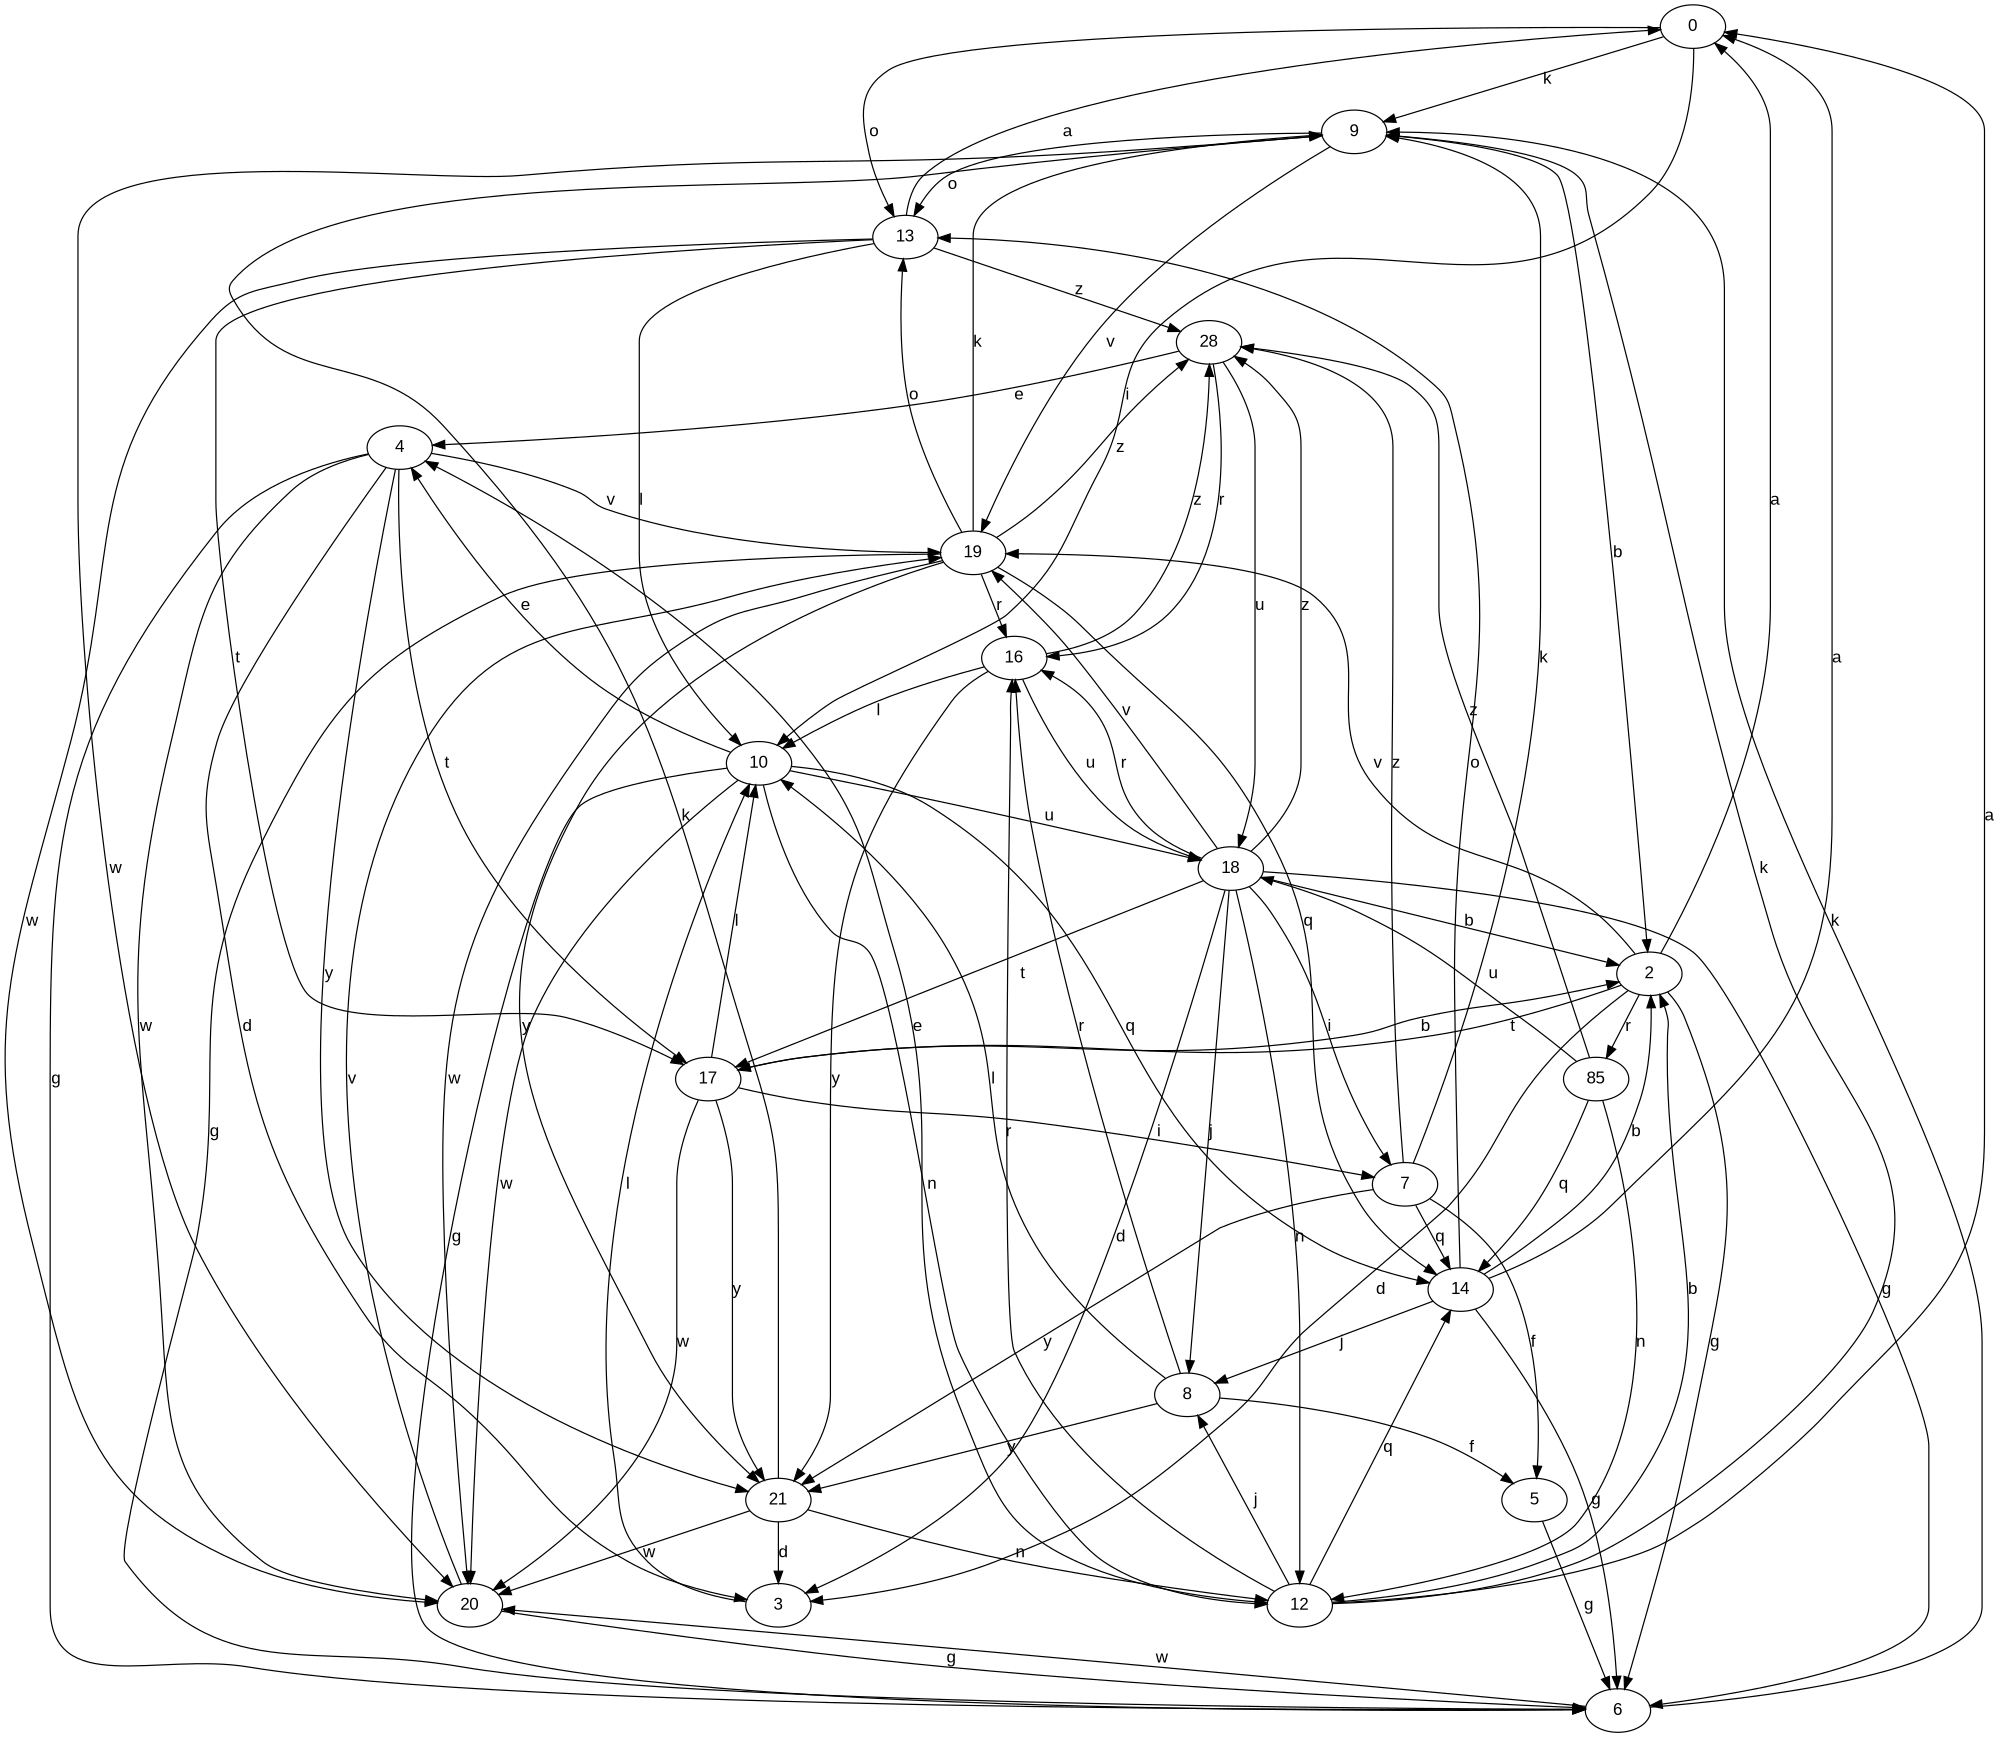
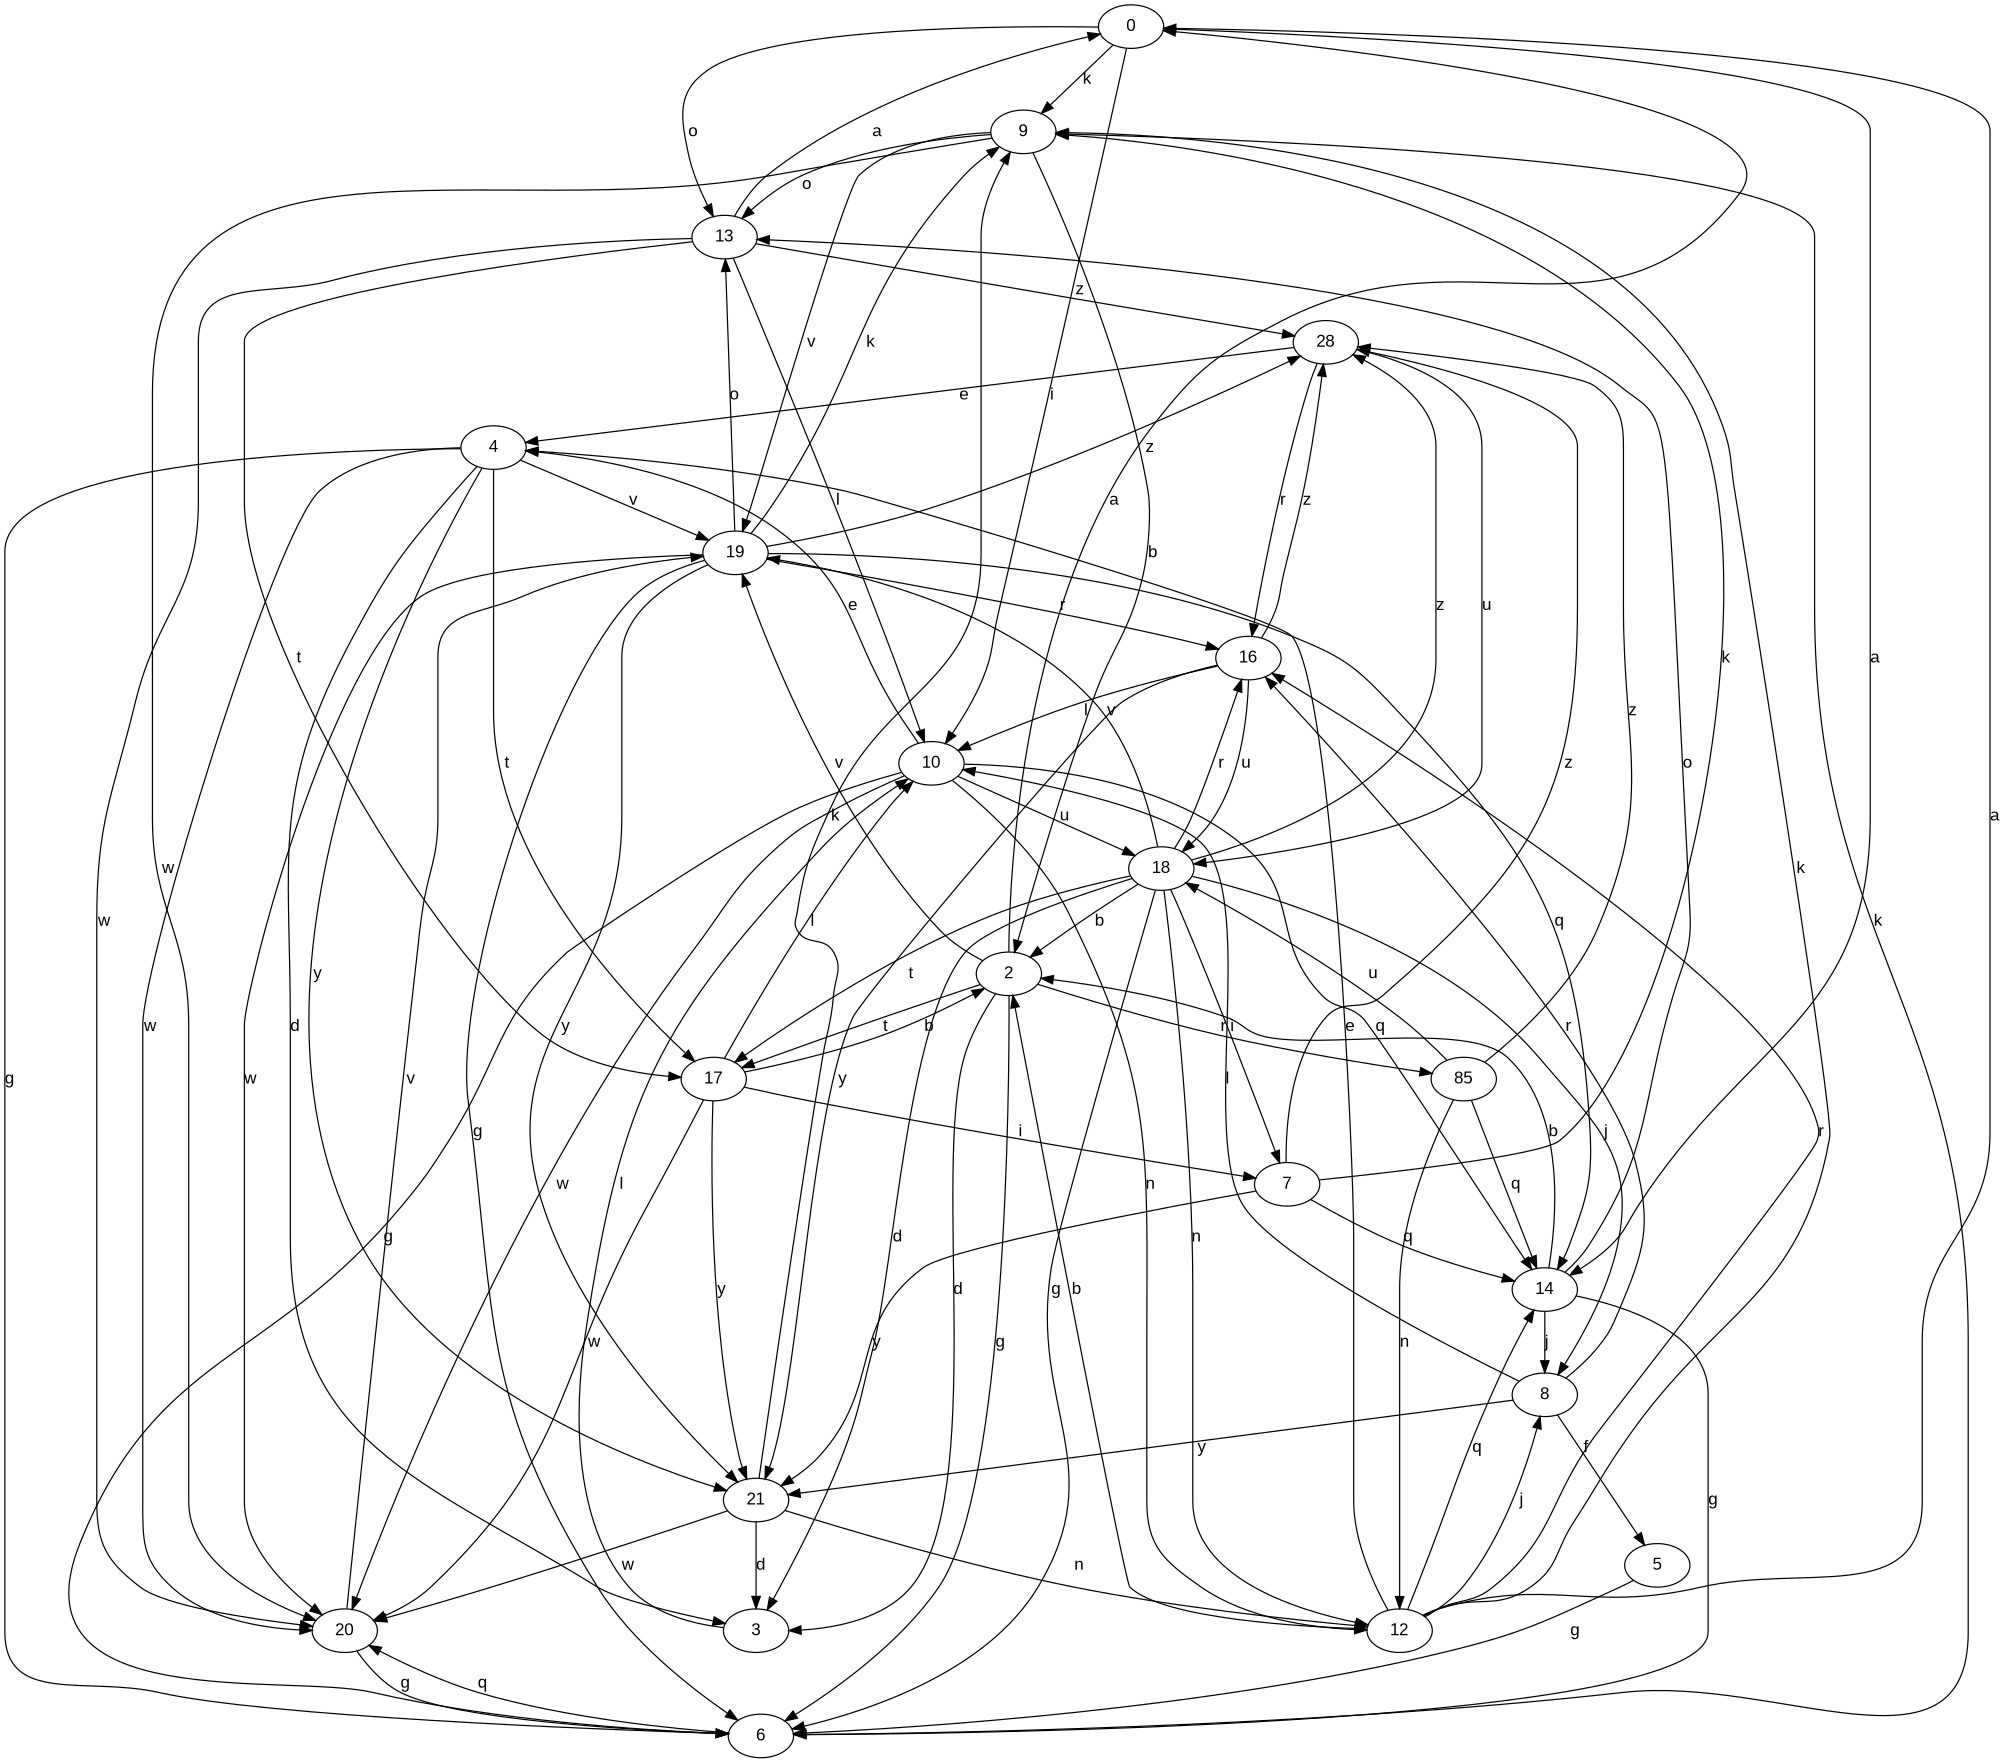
edge "14" -> "0": reversed
edge "7" -> "5": removed, label "f"
edge "6" -> "20": label "w" -> "q"
